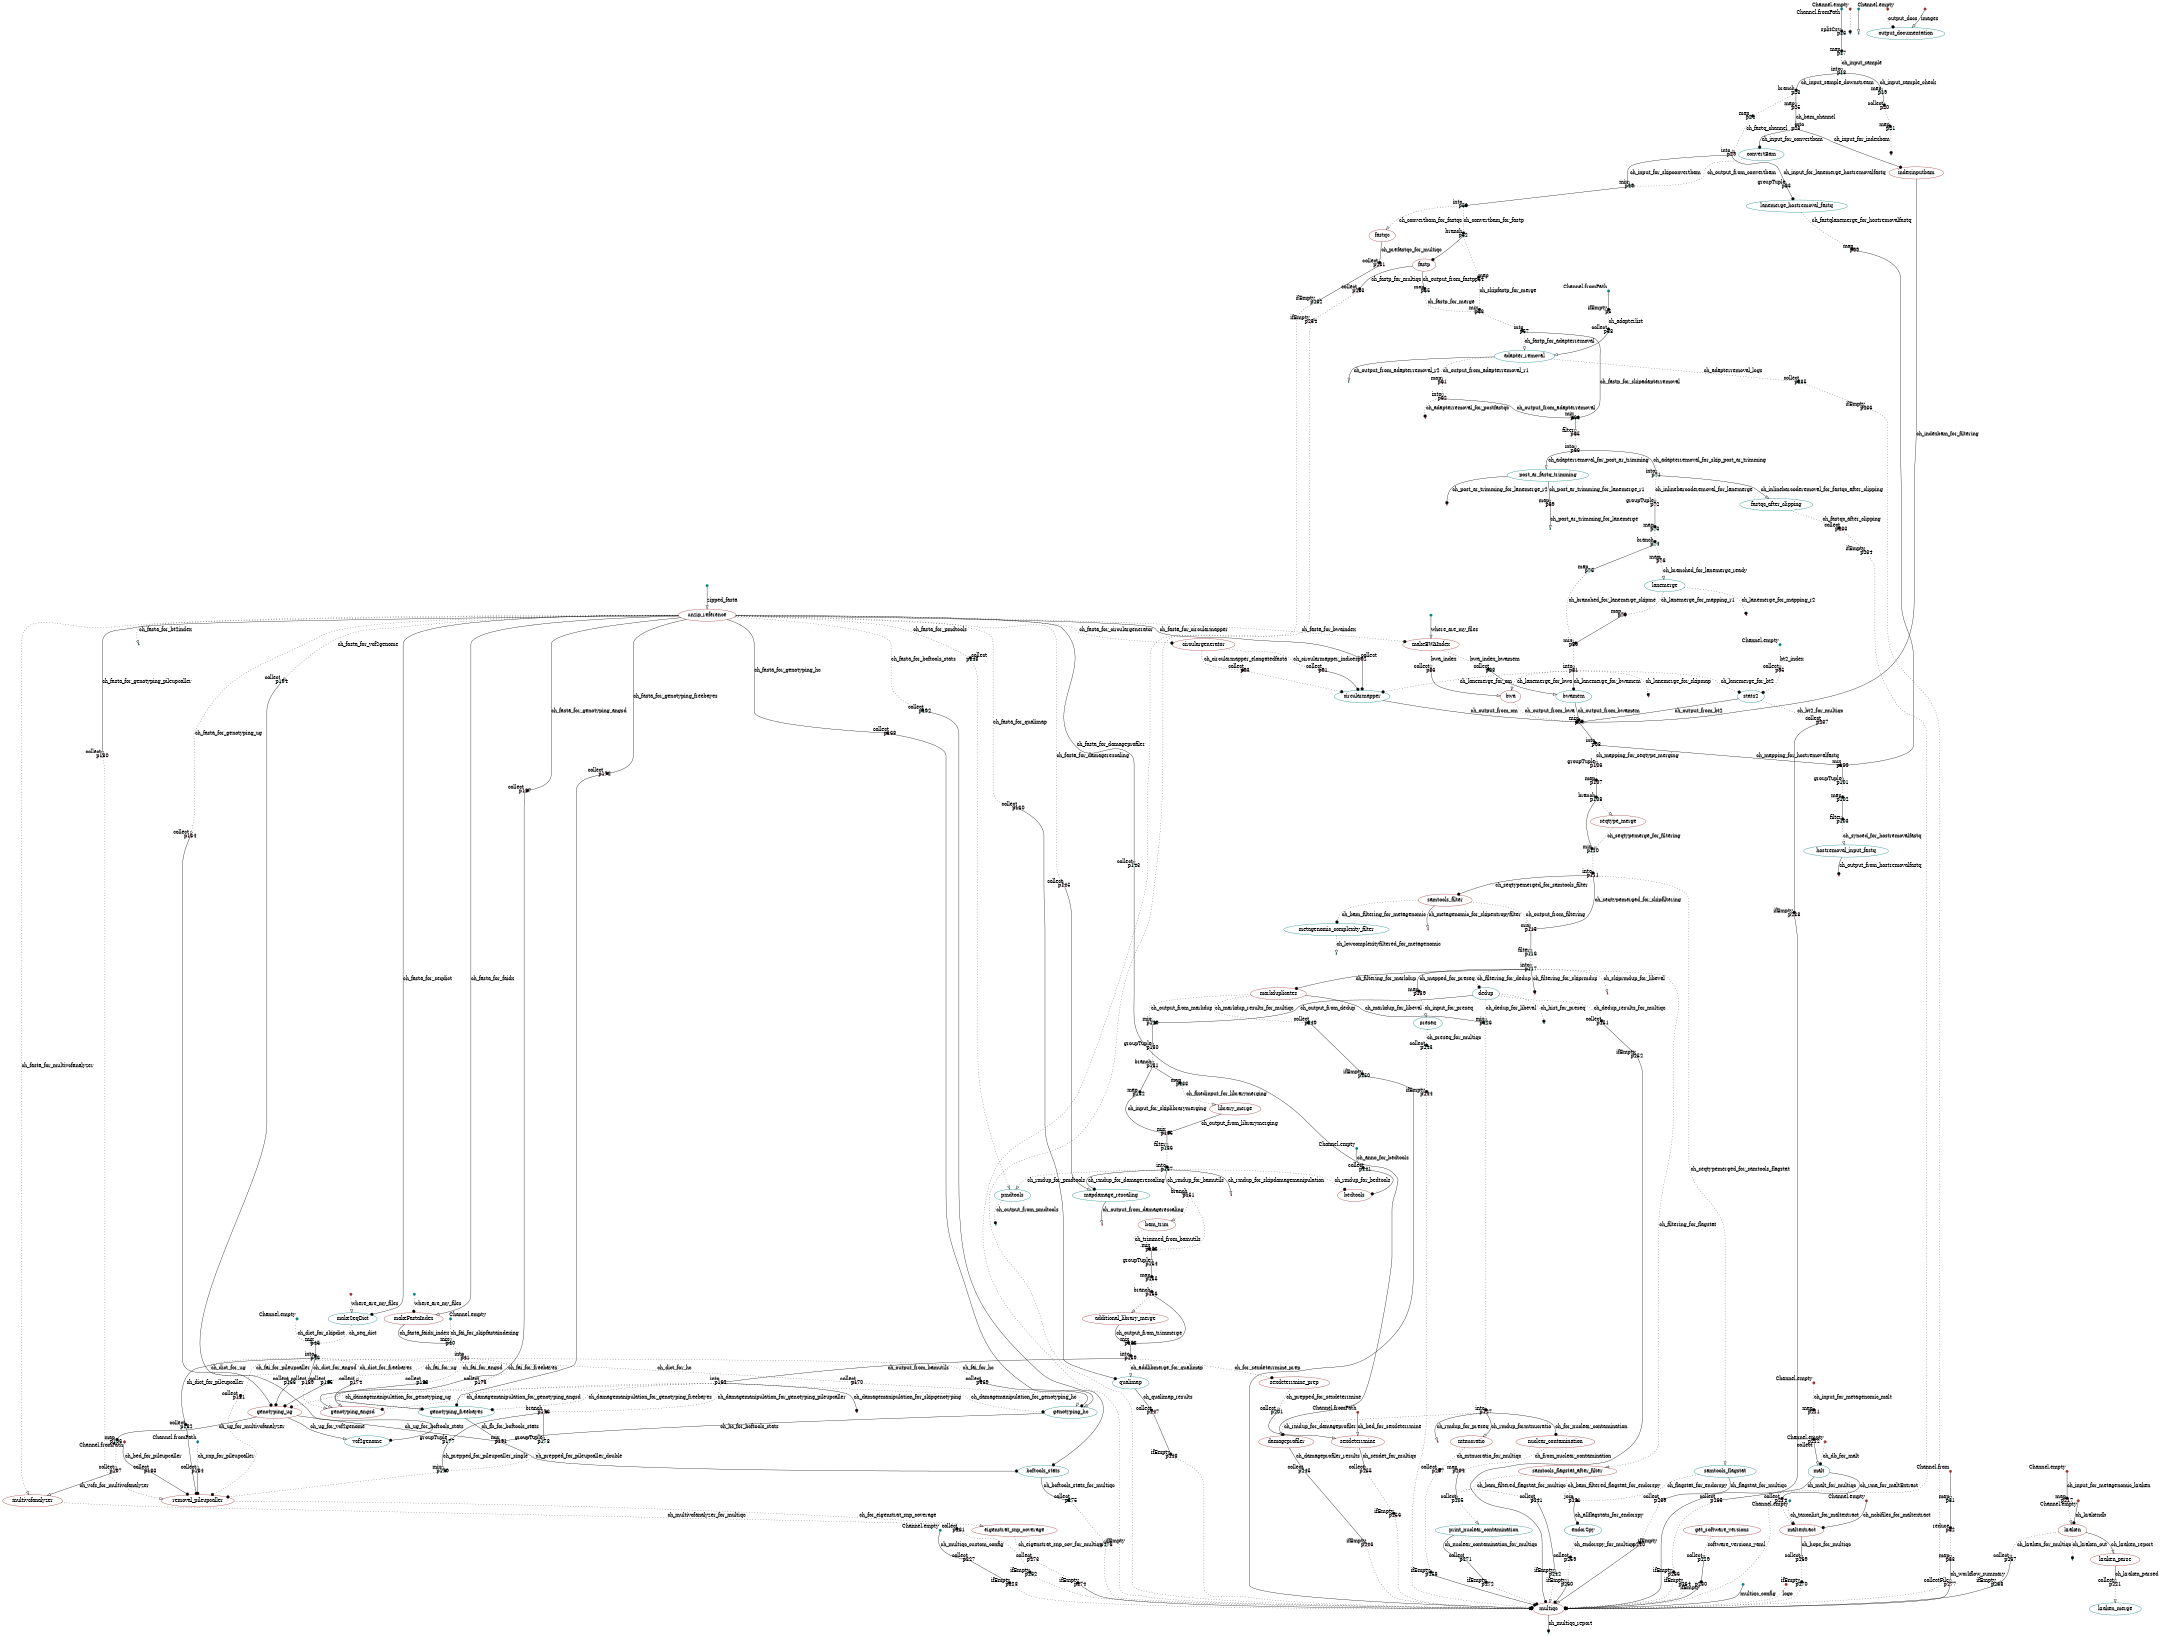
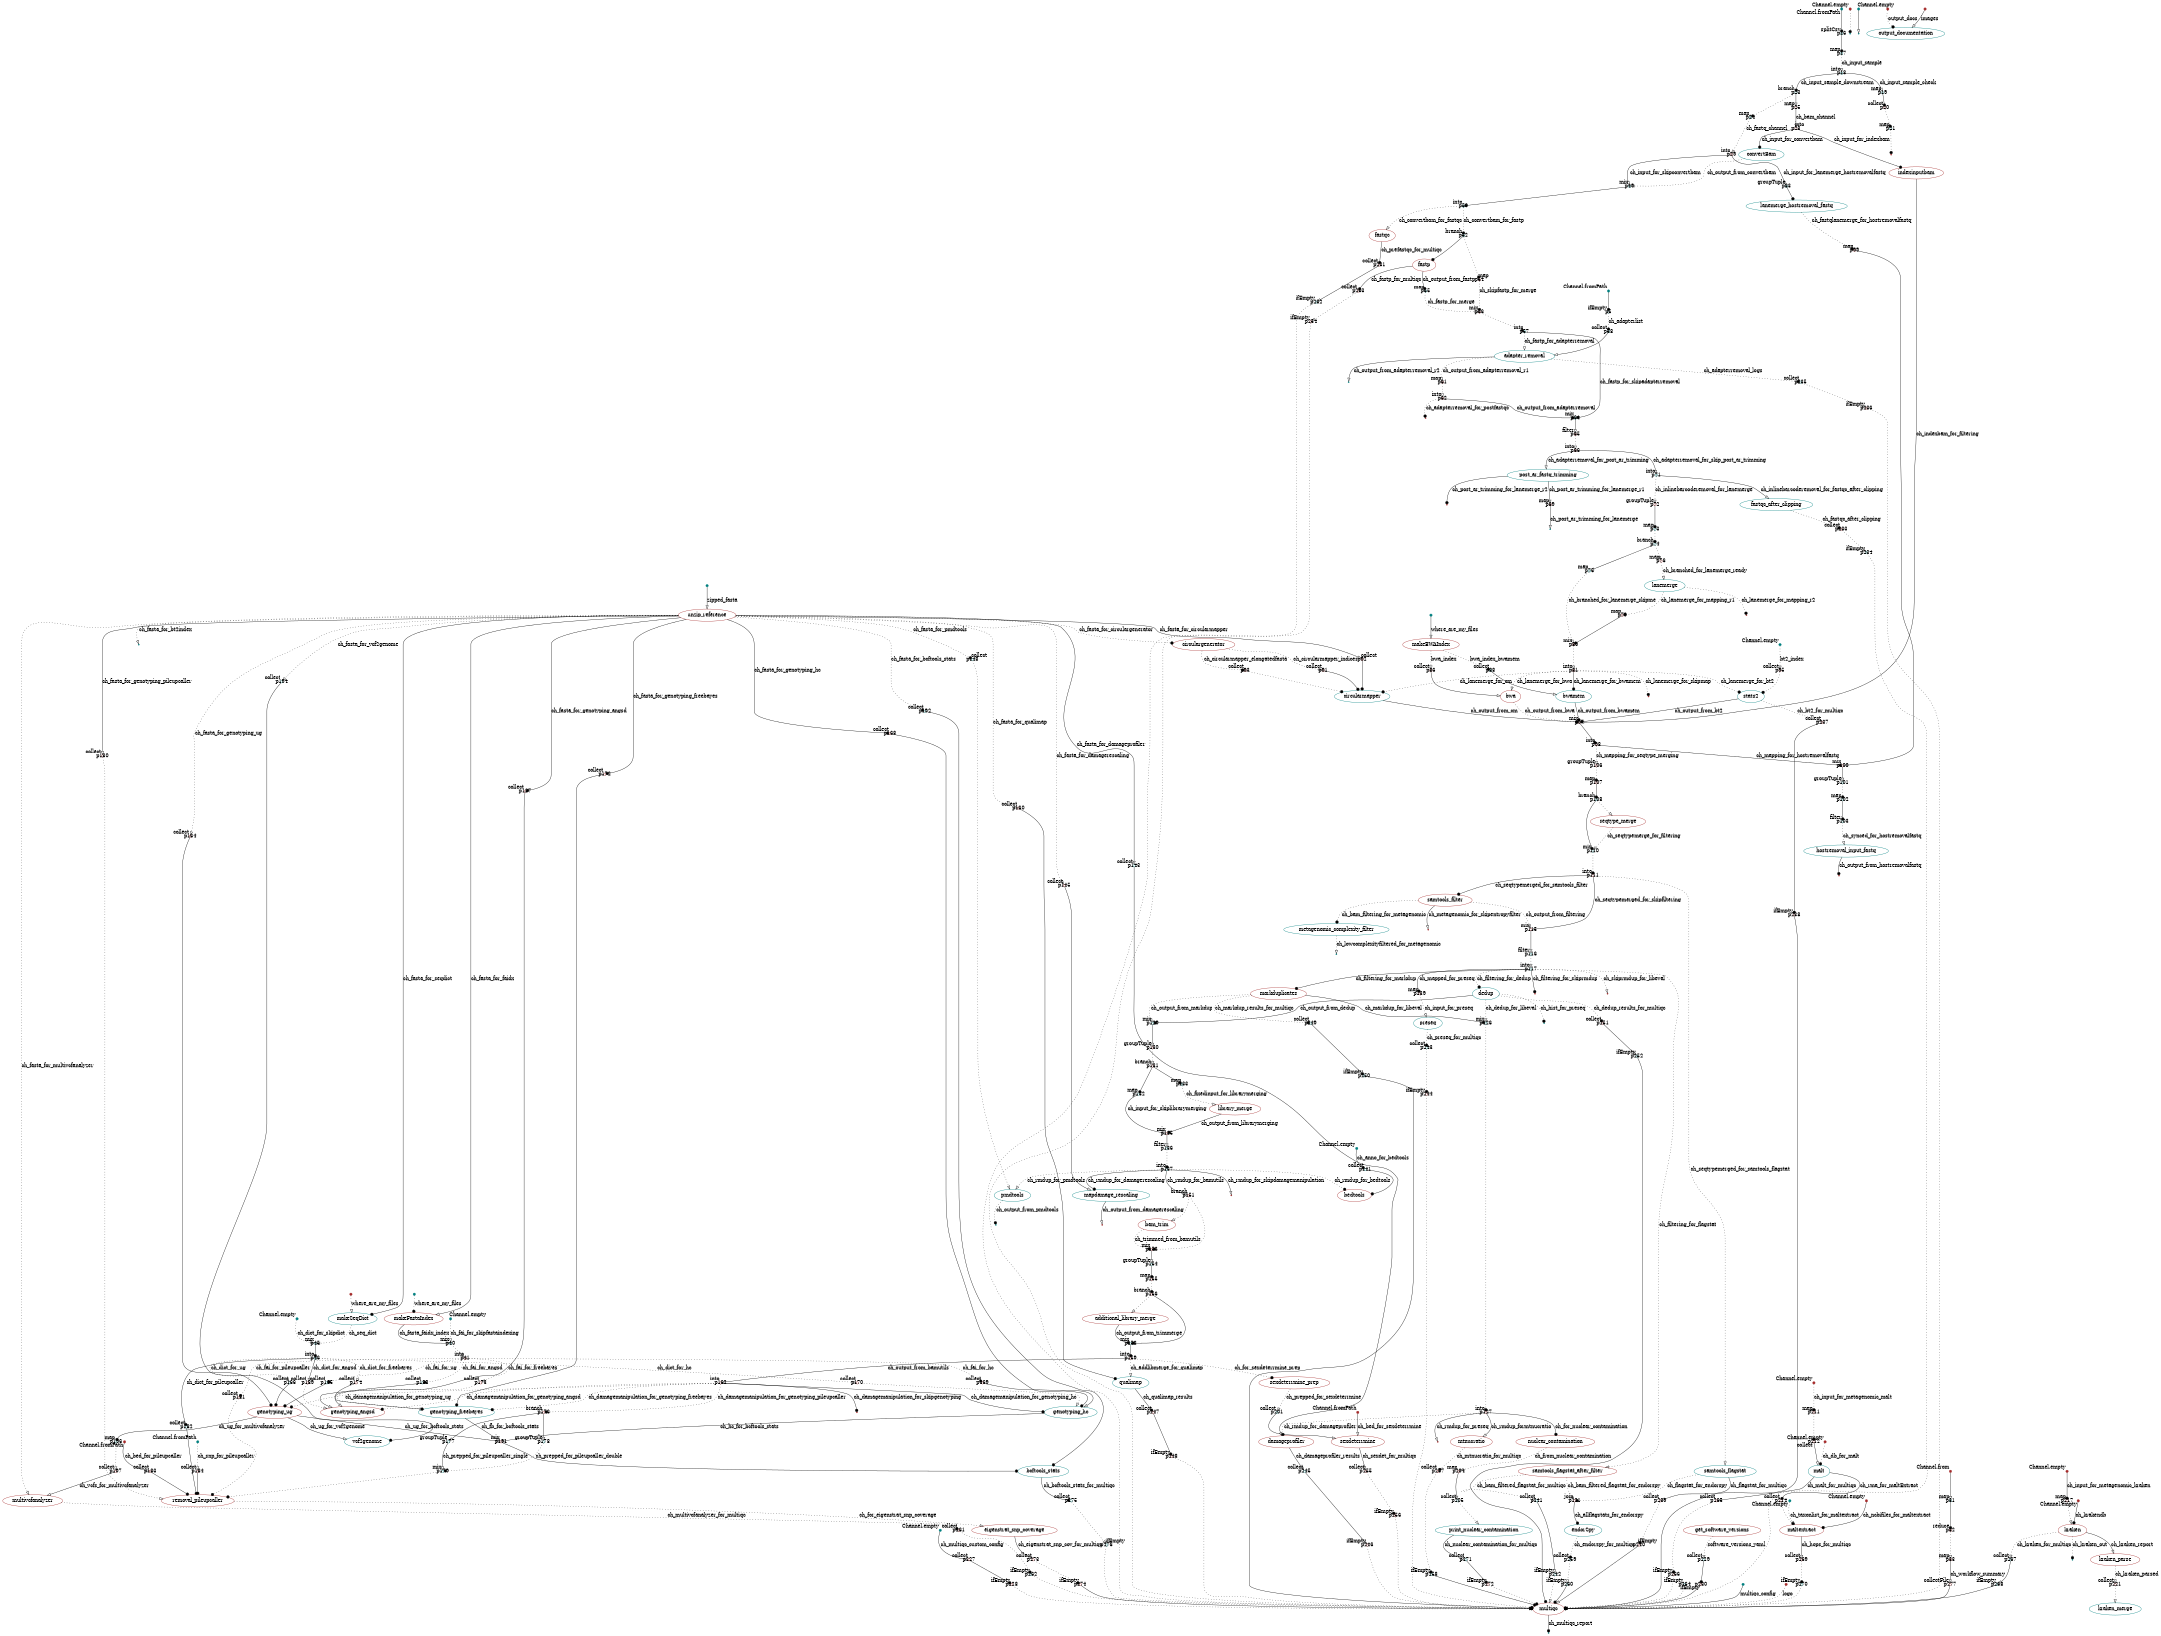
edge "unzip_reference" -> "makeBWAIndex": removed, label "ch_fasta_for_bwaindex"
edge "p162 into" -> "genotyping_hc": style dotted -> solid
edge "eigenstrat_snp_coverage" -> "p273 collect": style dotted -> solid
edge "kraken_parse" -> "p221 collect": style solid -> dotted
